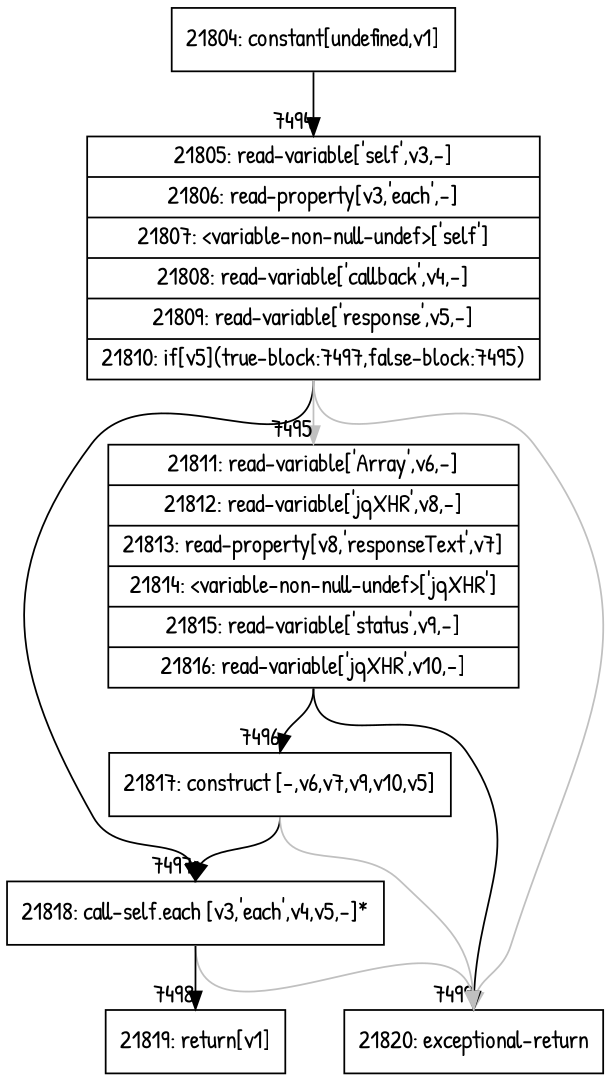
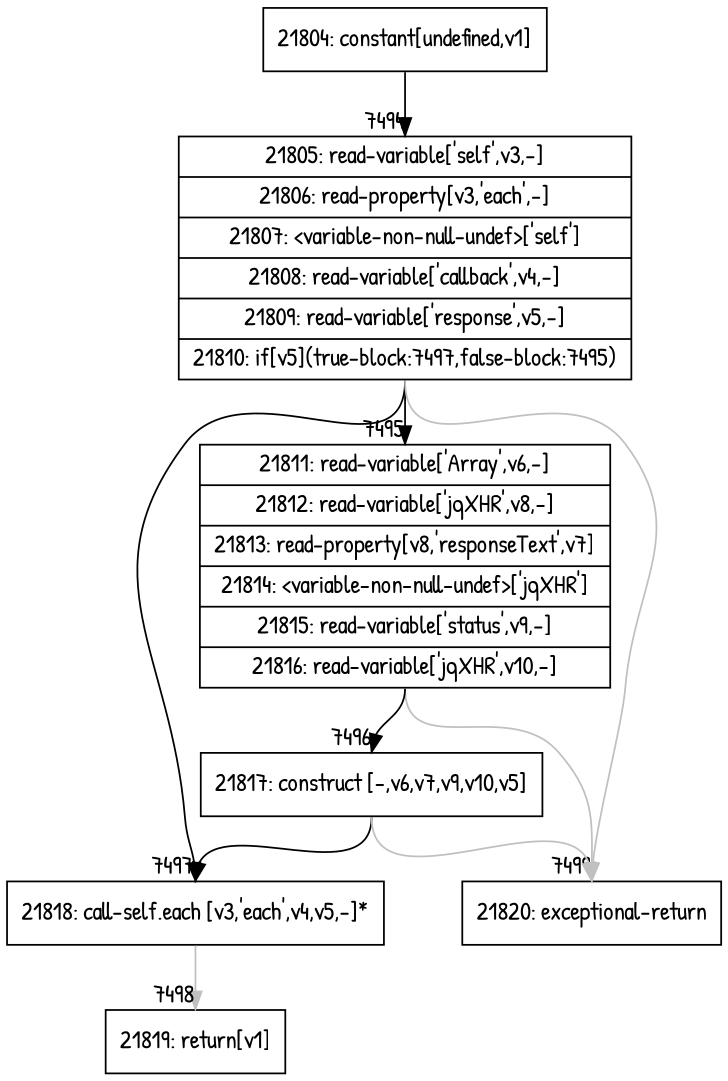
edge "21805: read-variable['self',v3,-]" -> "21811: read-variable['Array',v6,-]": color gray -> black
edge "21811: read-variable['Array',v6,-]" -> "21820: exceptional-return": color black -> gray
edge "21818: call-self.each [v3,'each',v4,v5,-]*" -> "21820: exceptional-return": removed
edge "21818: call-self.each [v3,'each',v4,v5,-]*" -> "21819: return[v1]": color black -> gray
